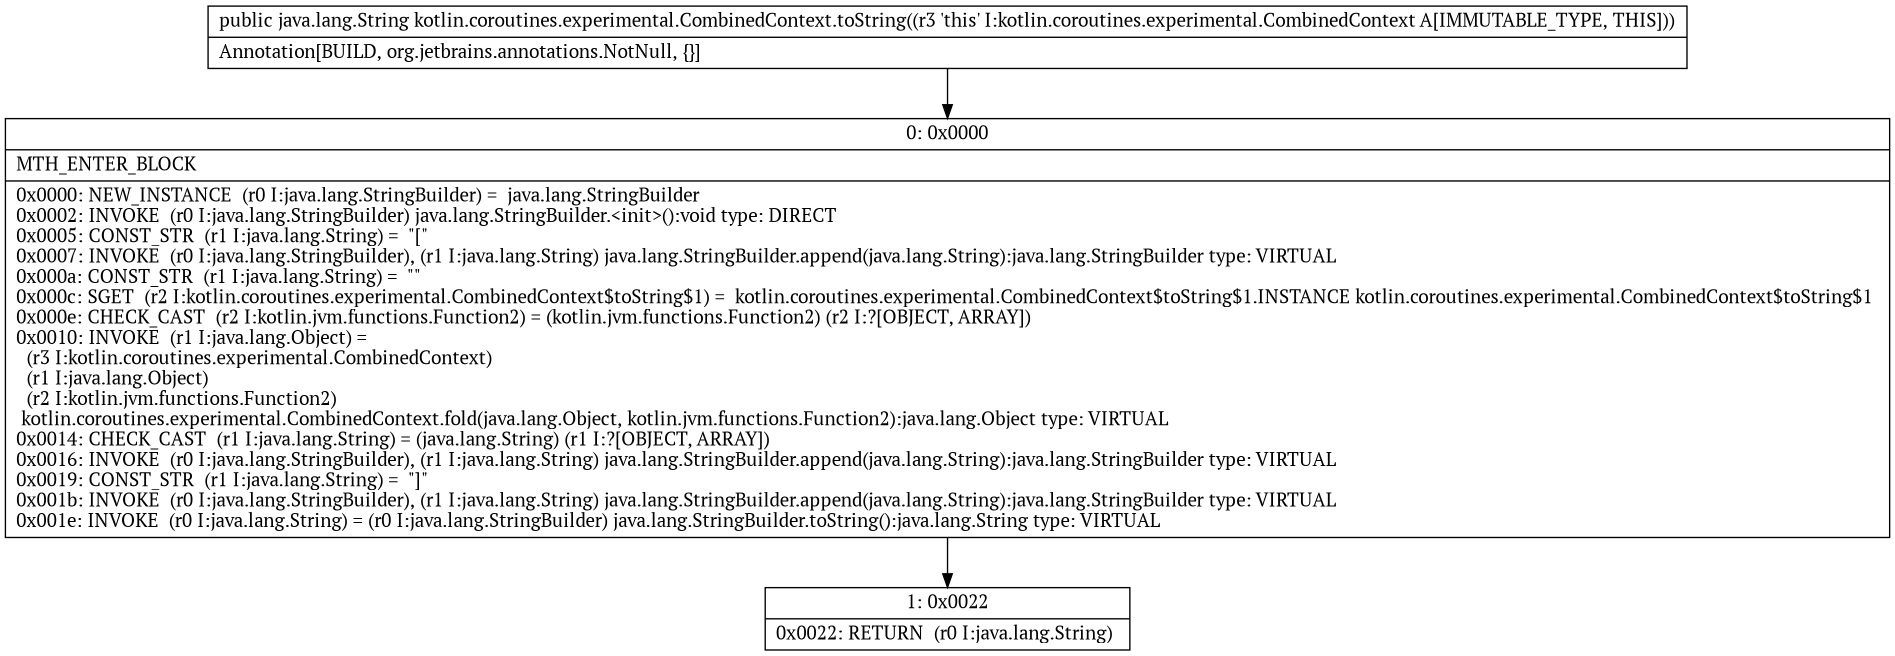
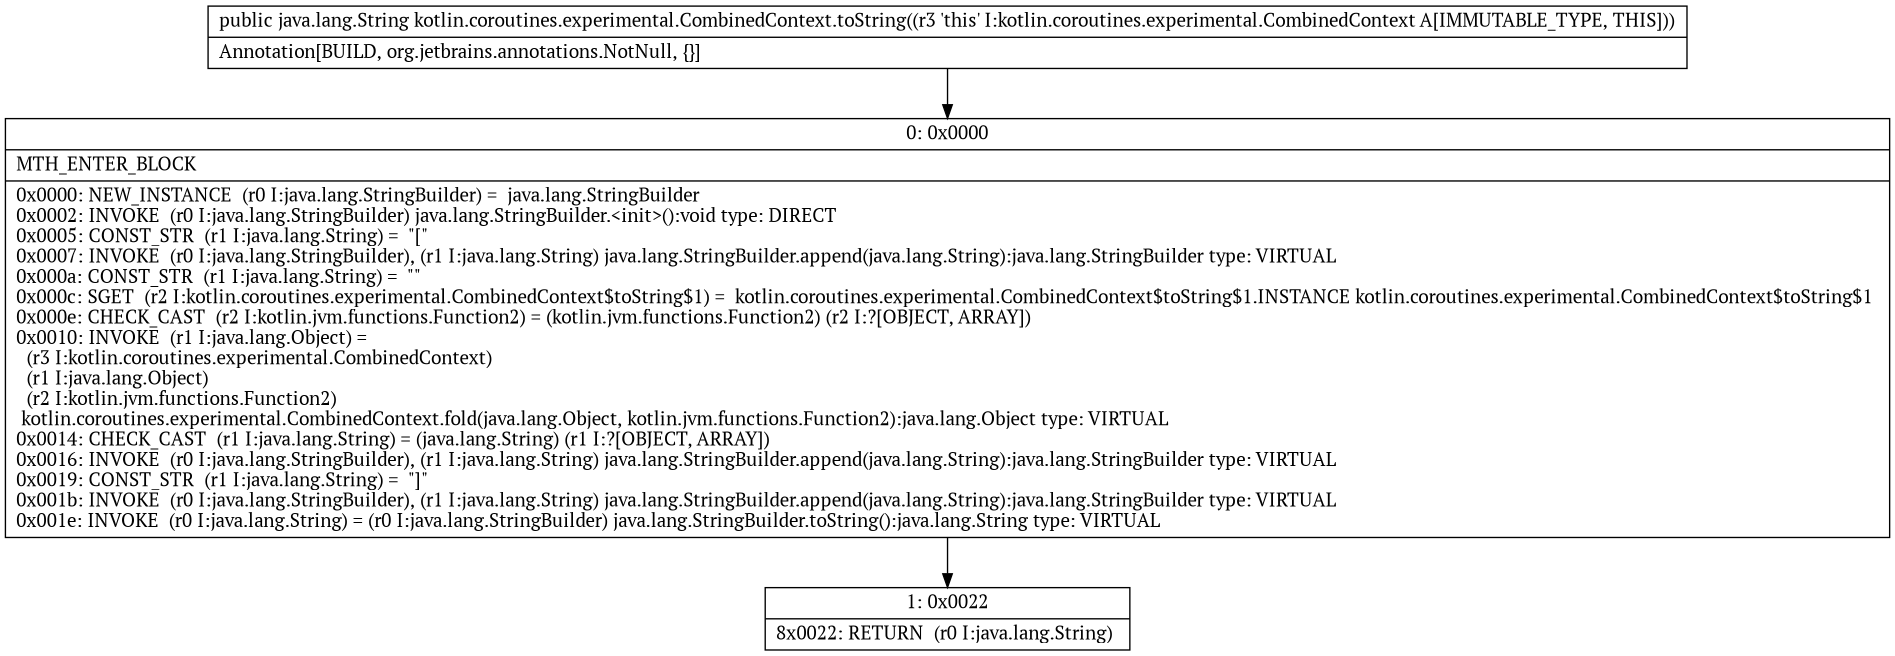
node "1: 0x0022": text "0x0022: RETURN  (r0 I:java.lang.String)" -> "8x0022: RETURN  (r0 I:java.lang.String)"
